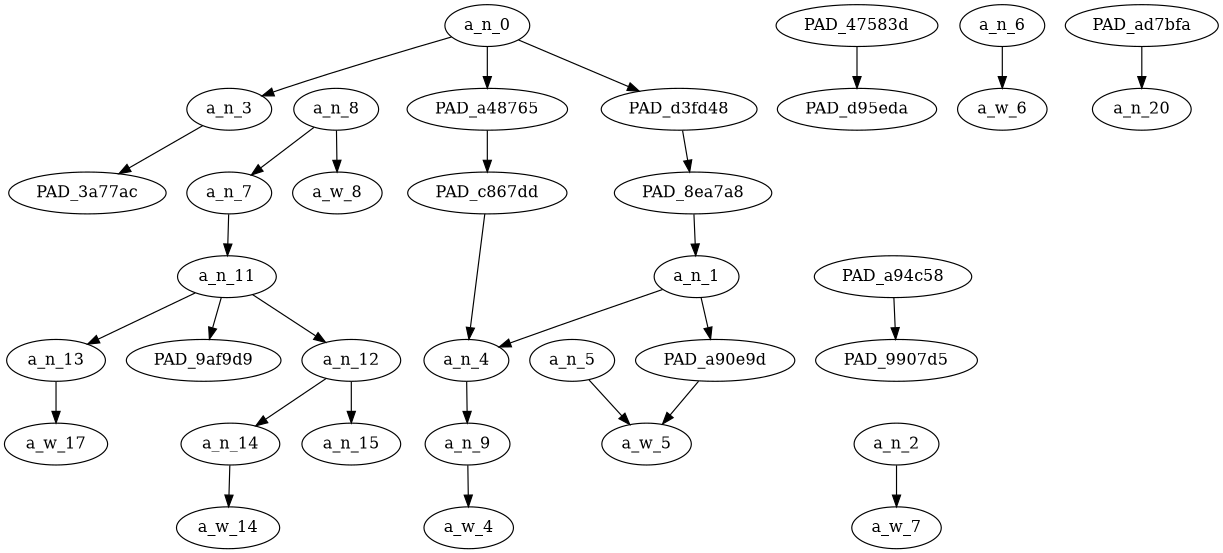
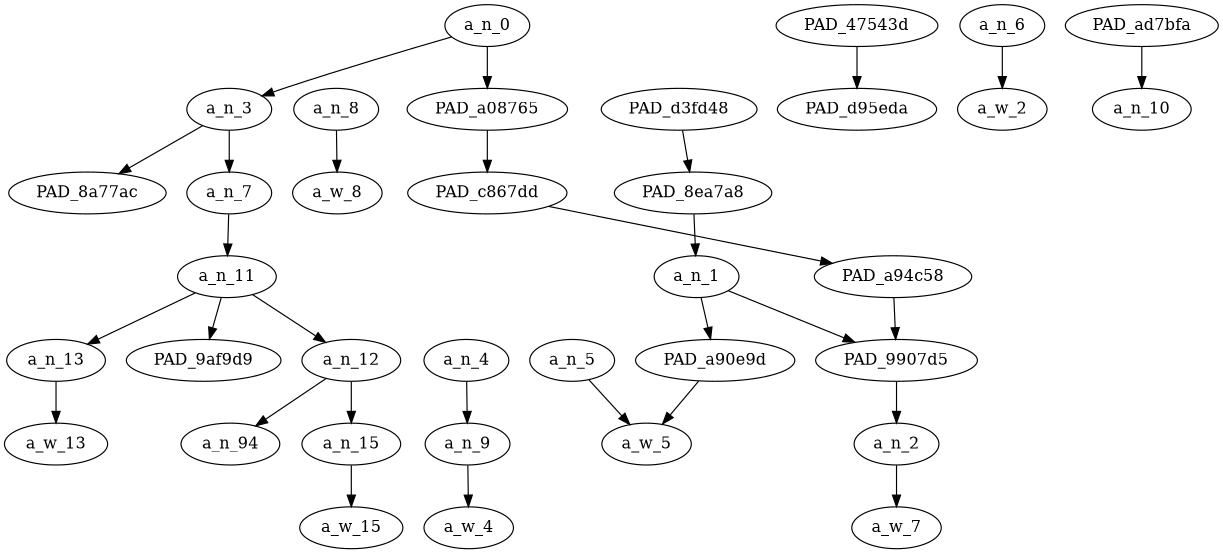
node "PAD_47583d": label "PAD_47583d" -> "PAD_47543d"
edge "a_n_0" -> "PAD_d3fd48": removed
node "PAD_a48765": label "PAD_a48765" -> "PAD_a08765"
node "a_w_6": label "a_w_6" -> "a_w_2"
node "a_n_20": label "a_n_20" -> "a_n_10"
edge "a_n_8" -> "a_n_7": now "a_n_3" -> "a_n_7"
node "PAD_3a77ac": label "PAD_3a77ac" -> "PAD_8a77ac"
edge "PAD_c867dd" -> "a_n_4": now "PAD_c867dd" -> "PAD_a94c58"
edge "a_n_1" -> "a_n_4": now "a_n_1" -> "PAD_9907d5"
edge "PAD_9907d5" -> "a_n_2": added
node "a_w_17": label "a_w_17" -> "a_w_13"
node "a_n_14": label "a_n_14" -> "a_n_94"
node "a_w_14": removed
node "a_w_15": added
